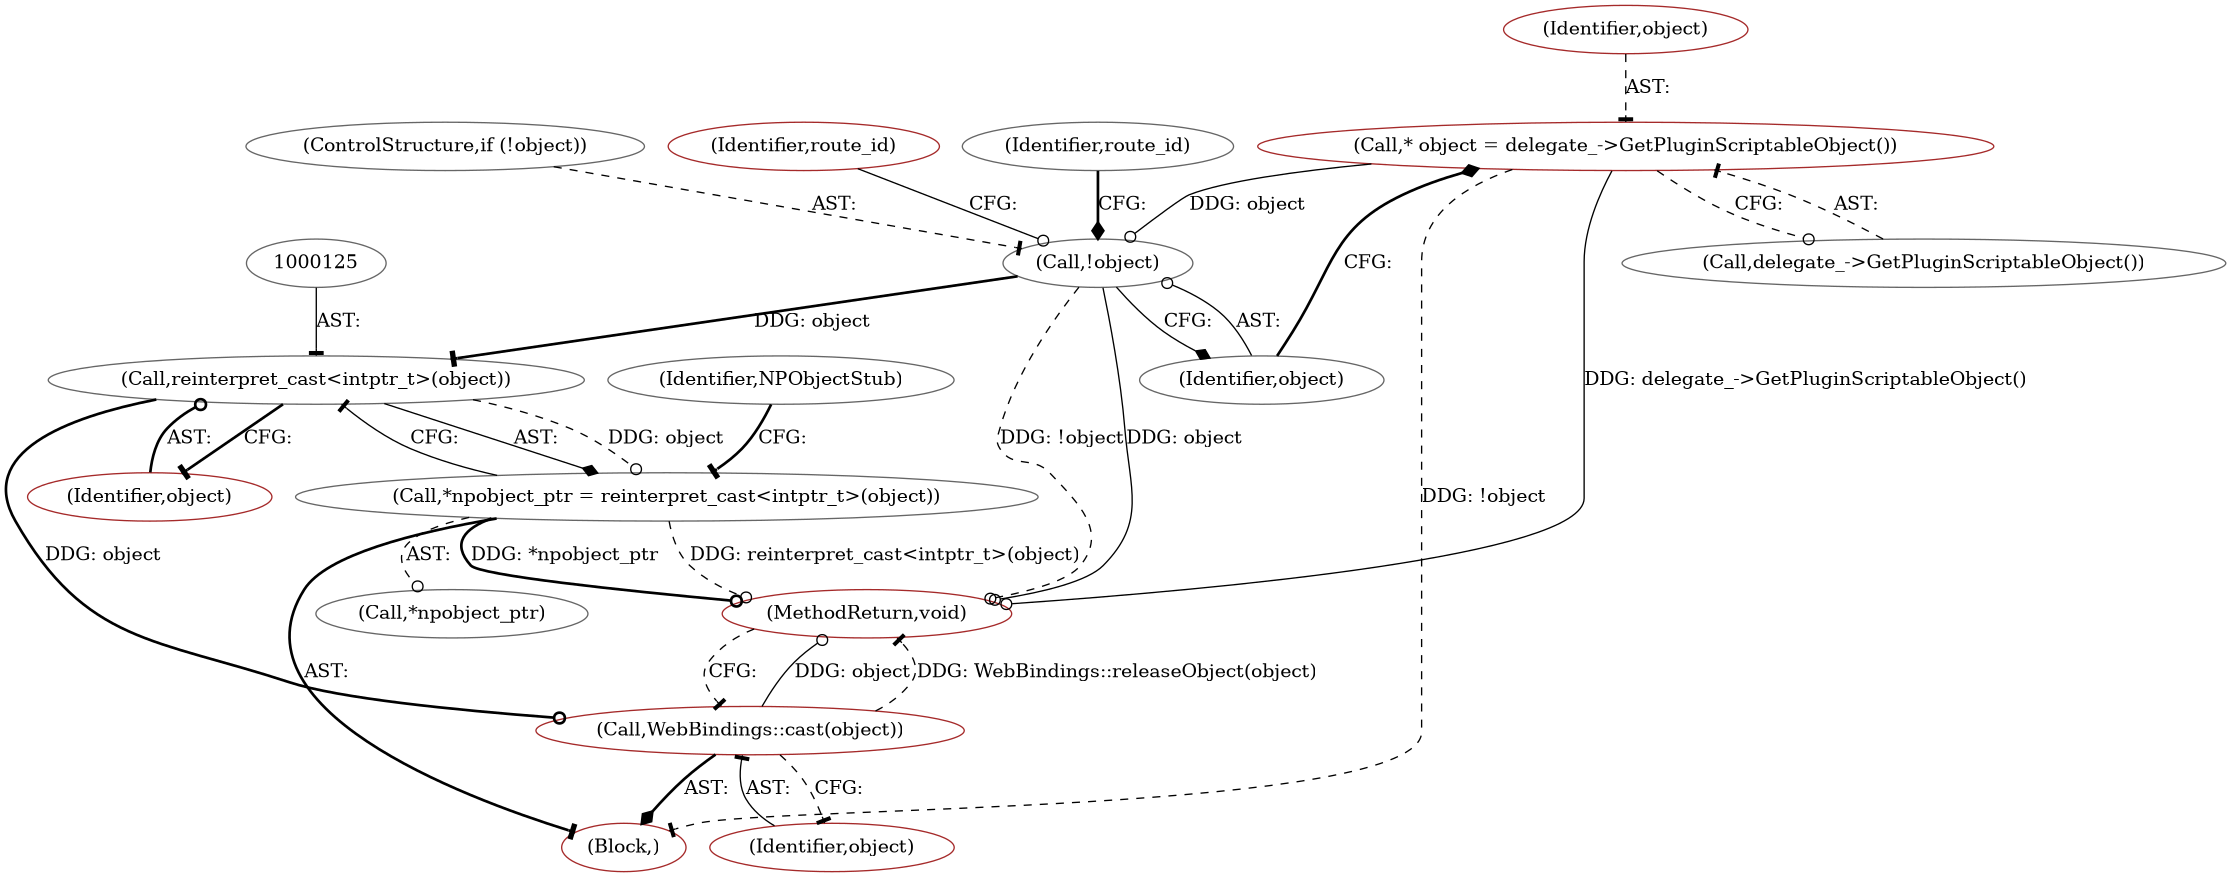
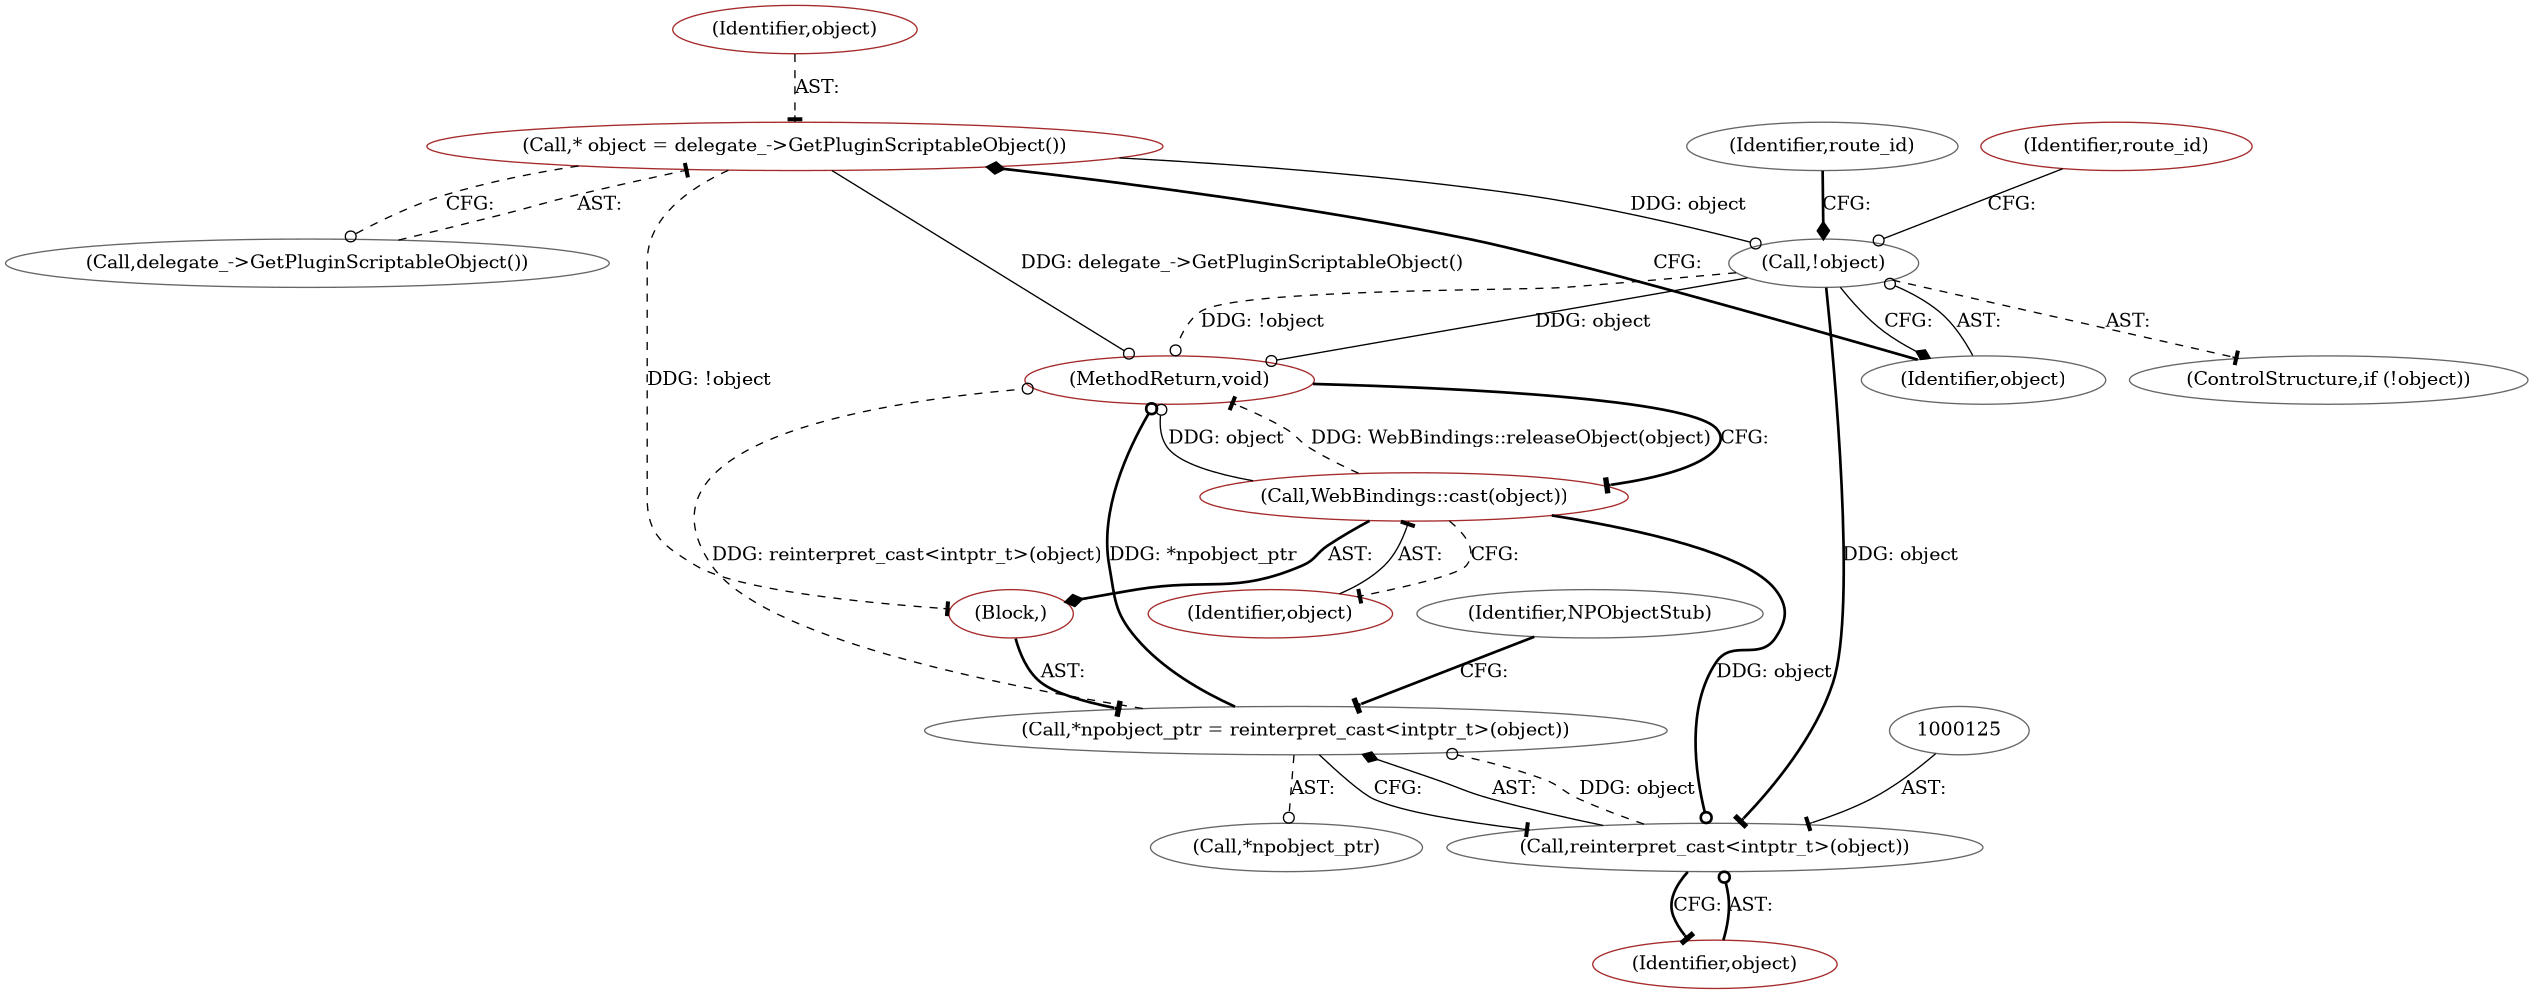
edge "(ControlStructure,if (!object))" -> "(Call,!object)": reversed
edge "(Call,reinterpret_cast<intptr_t>(object))" -> "(Call,WebBindings::cast(object))": reversed
edge "(MethodReturn,void)" -> "(Call,WebBindings::cast(object))": style dashed -> bold
edge "(Call,*npobject_ptr = reinterpret_cast<intptr_t>(object))" -> "(Block,)": reversed
